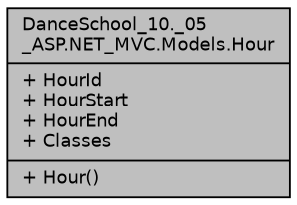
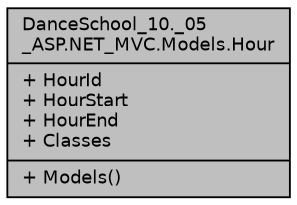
node "DanceSchool_10._05": text "+ Hour()" -> "+ Models()"
